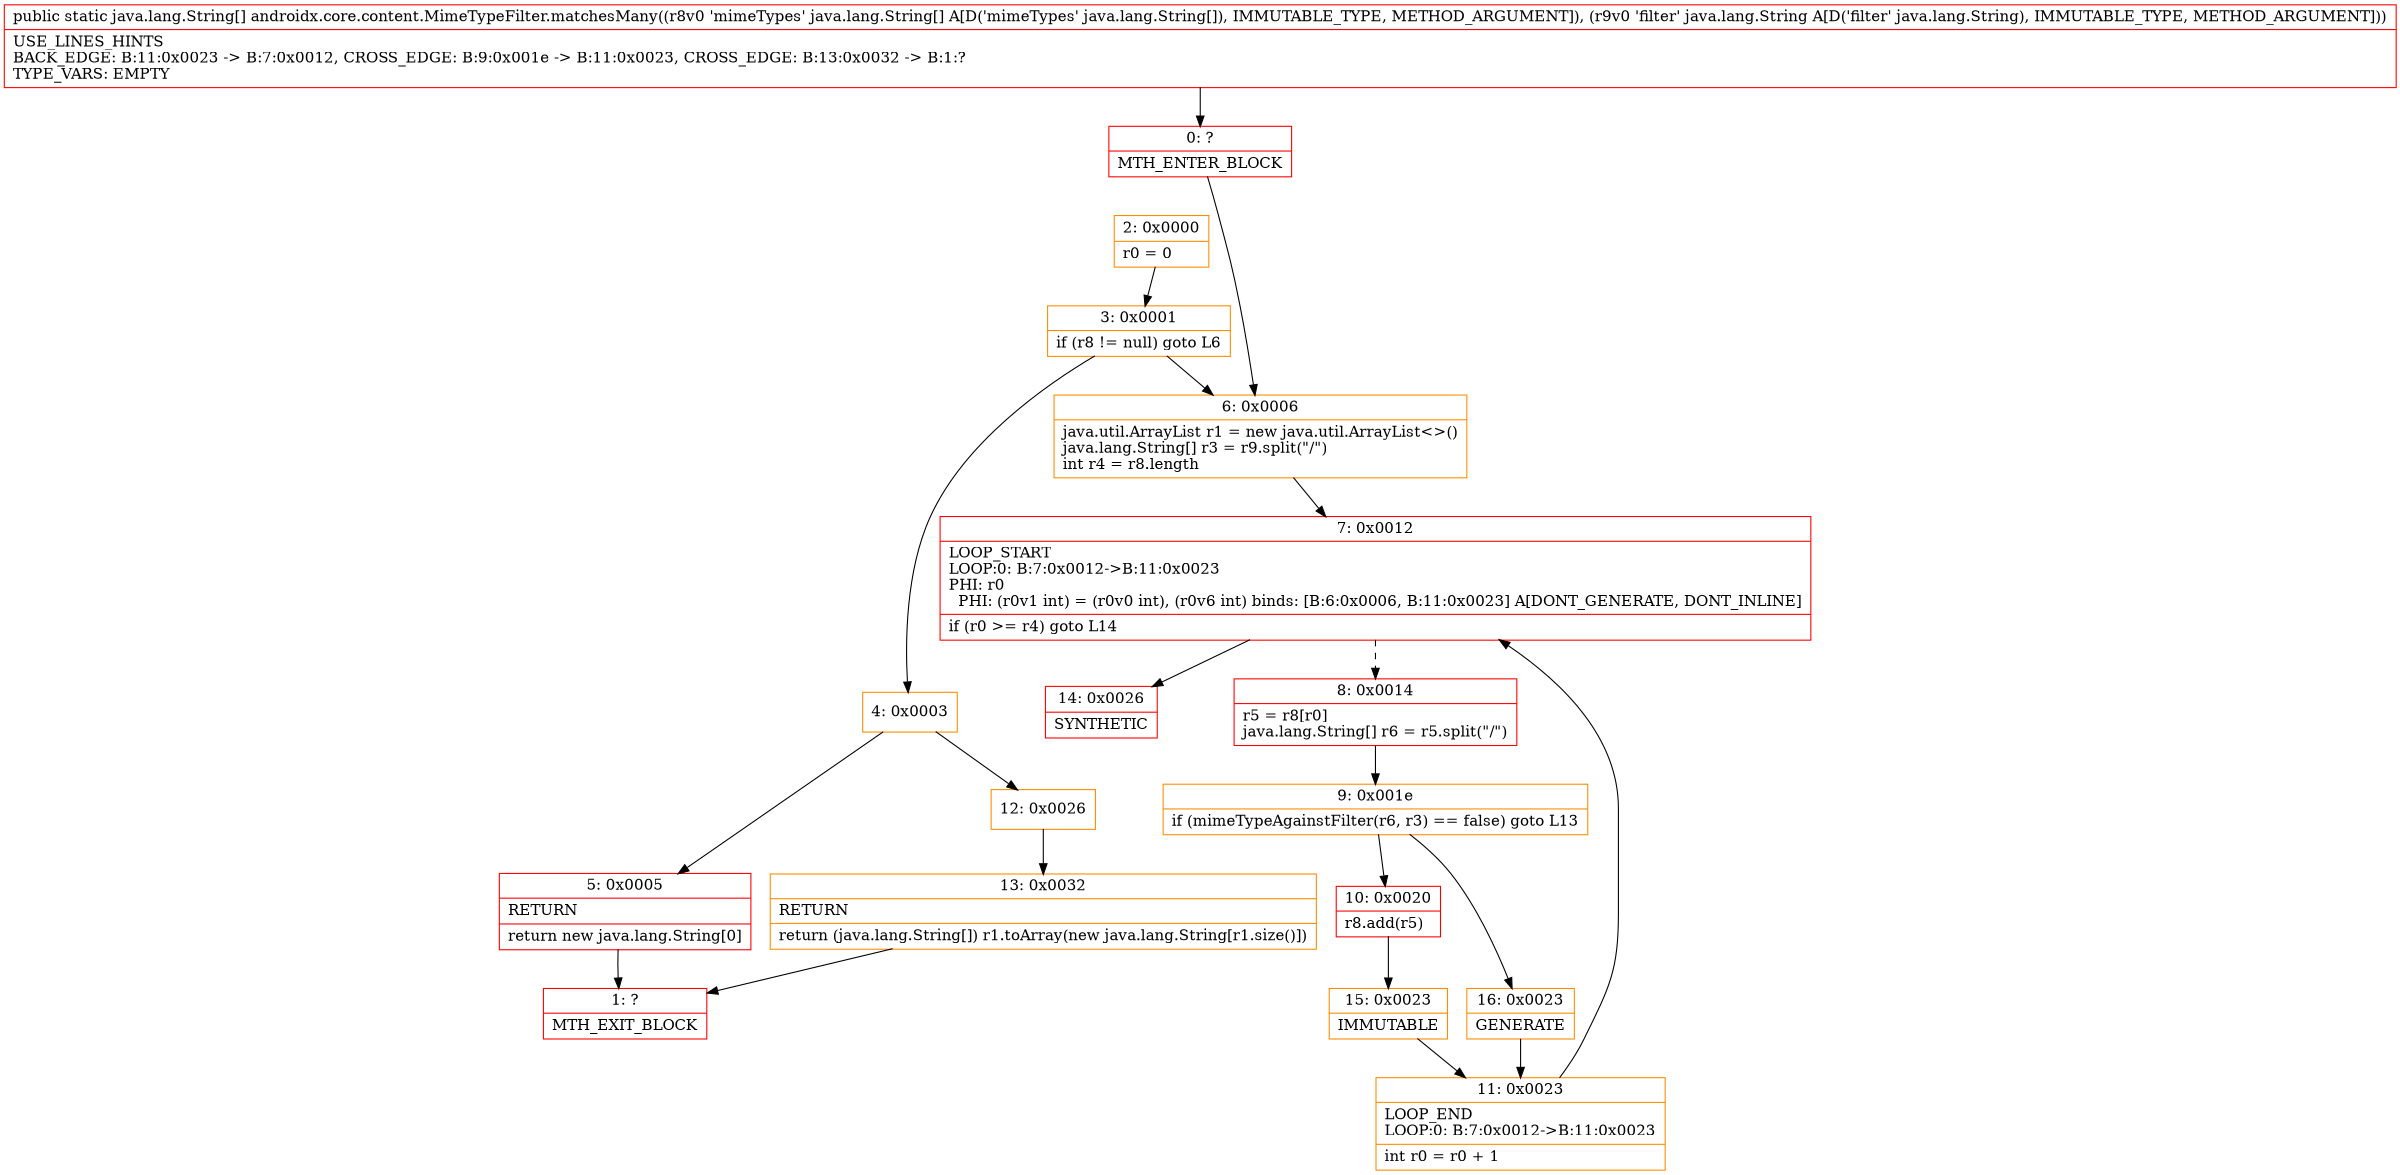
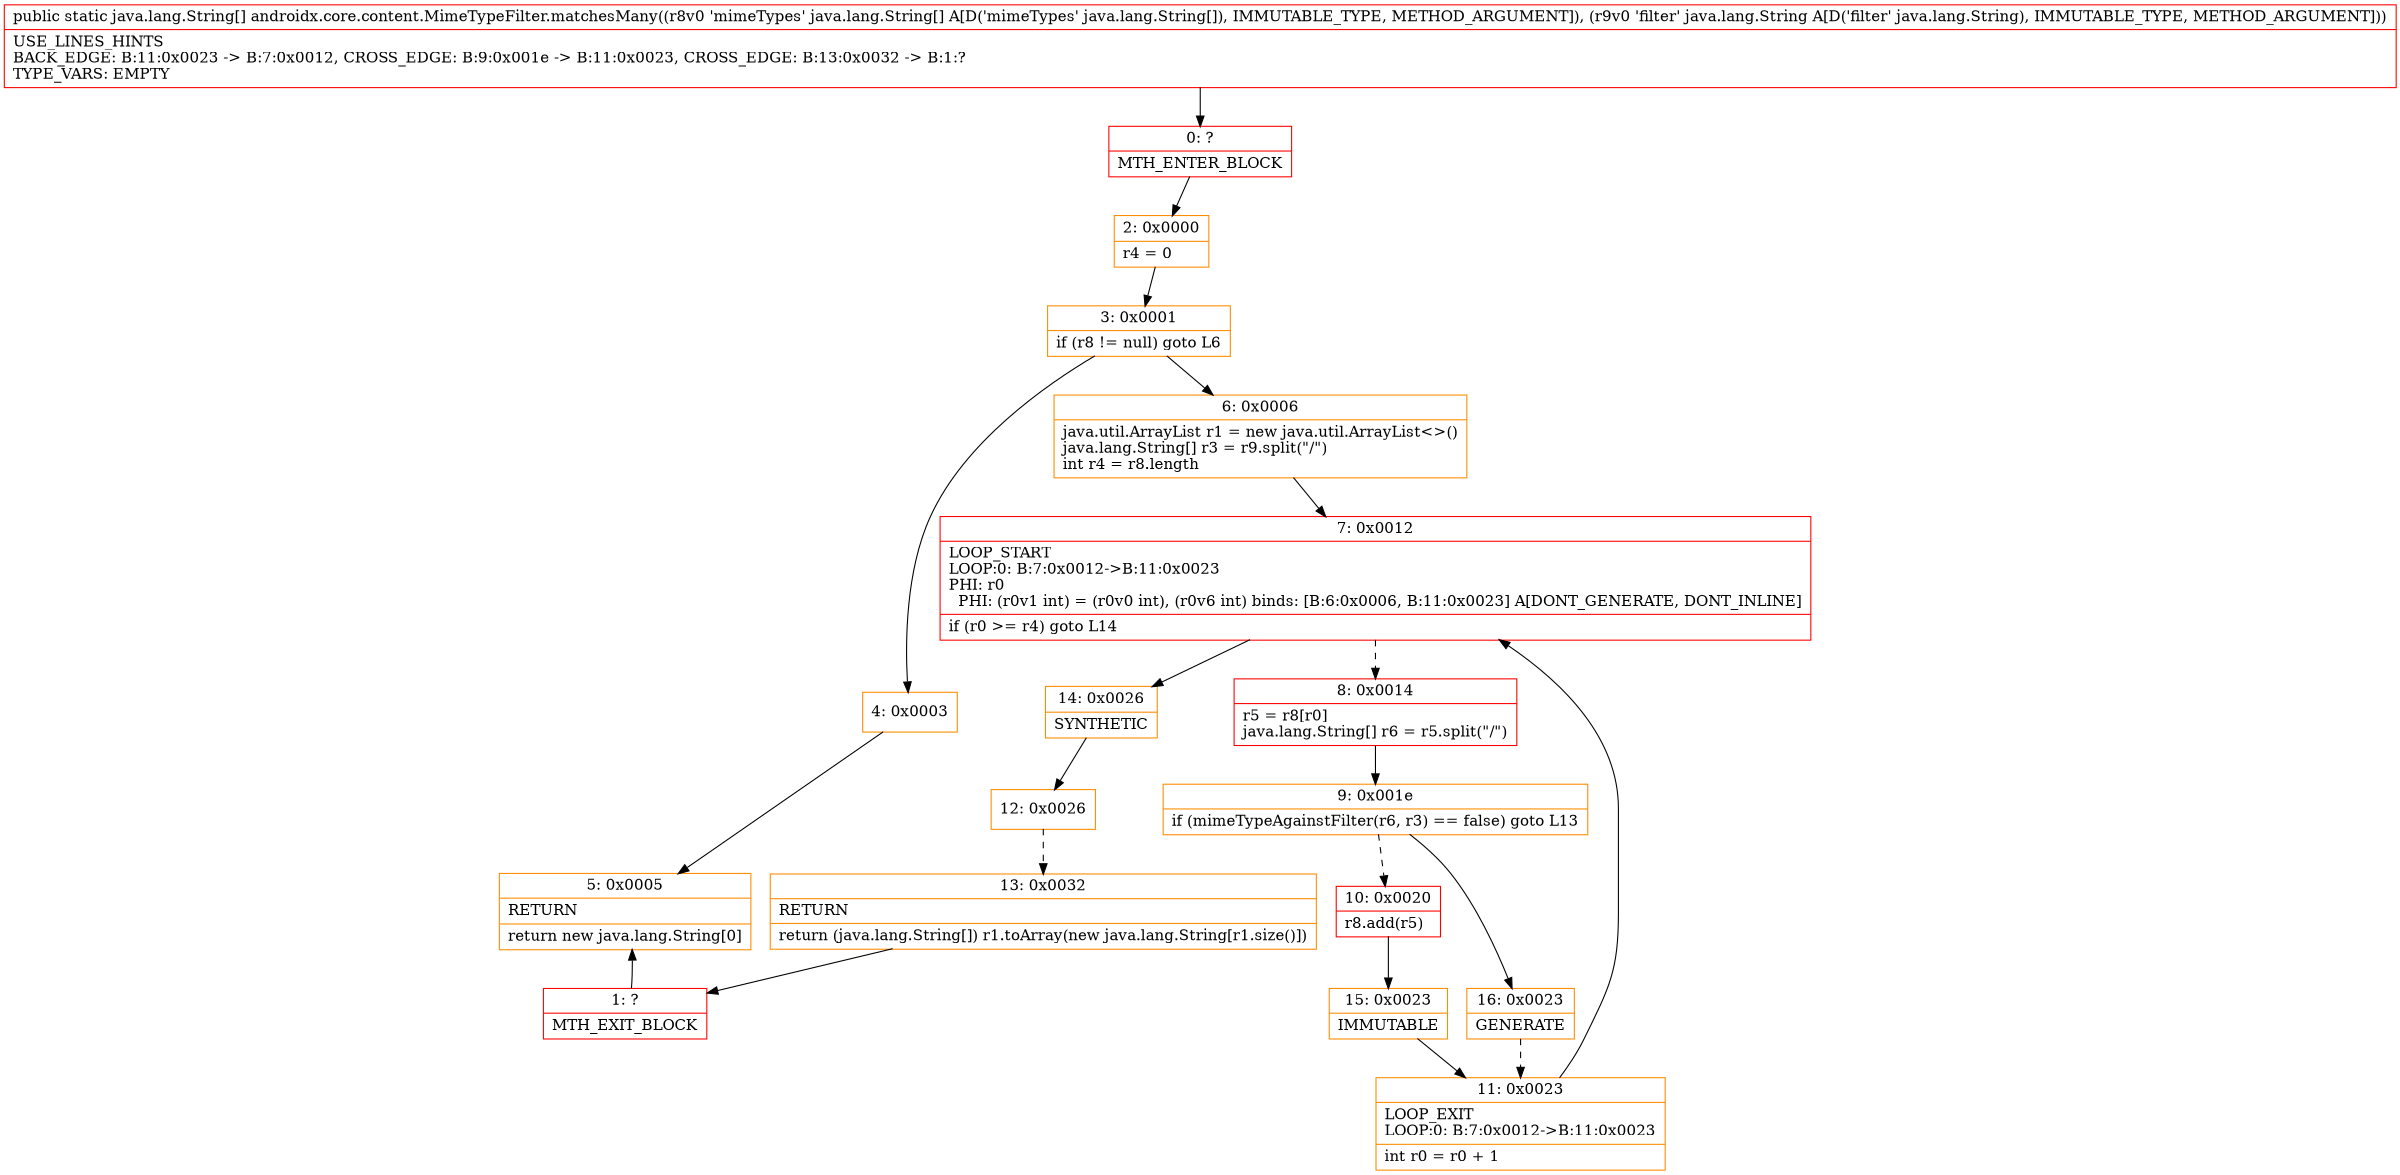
node "2: 0x0000": text "r0 = 0" -> "r4 = 0"
edge "0: ?" -> "6: 0x0006": now "0: ?" -> "2: 0x0000"
node "14: 0x0026": color red -> darkorange
edge "4: 0x0003" -> "12: 0x0026": now "14: 0x0026" -> "12: 0x0026"
edge "12: 0x0026" -> "13: 0x0032": style solid -> dashed
edge "9: 0x001e" -> "10: 0x0020": style solid -> dashed
node "5: 0x0005": color red -> darkorange
edge "5: 0x0005" -> "1: ?": reversed
edge "16: 0x0023" -> "11: 0x0023": style solid -> dashed
node "11: 0x0023": text "LOOP_END" -> "LOOP_EXIT"
